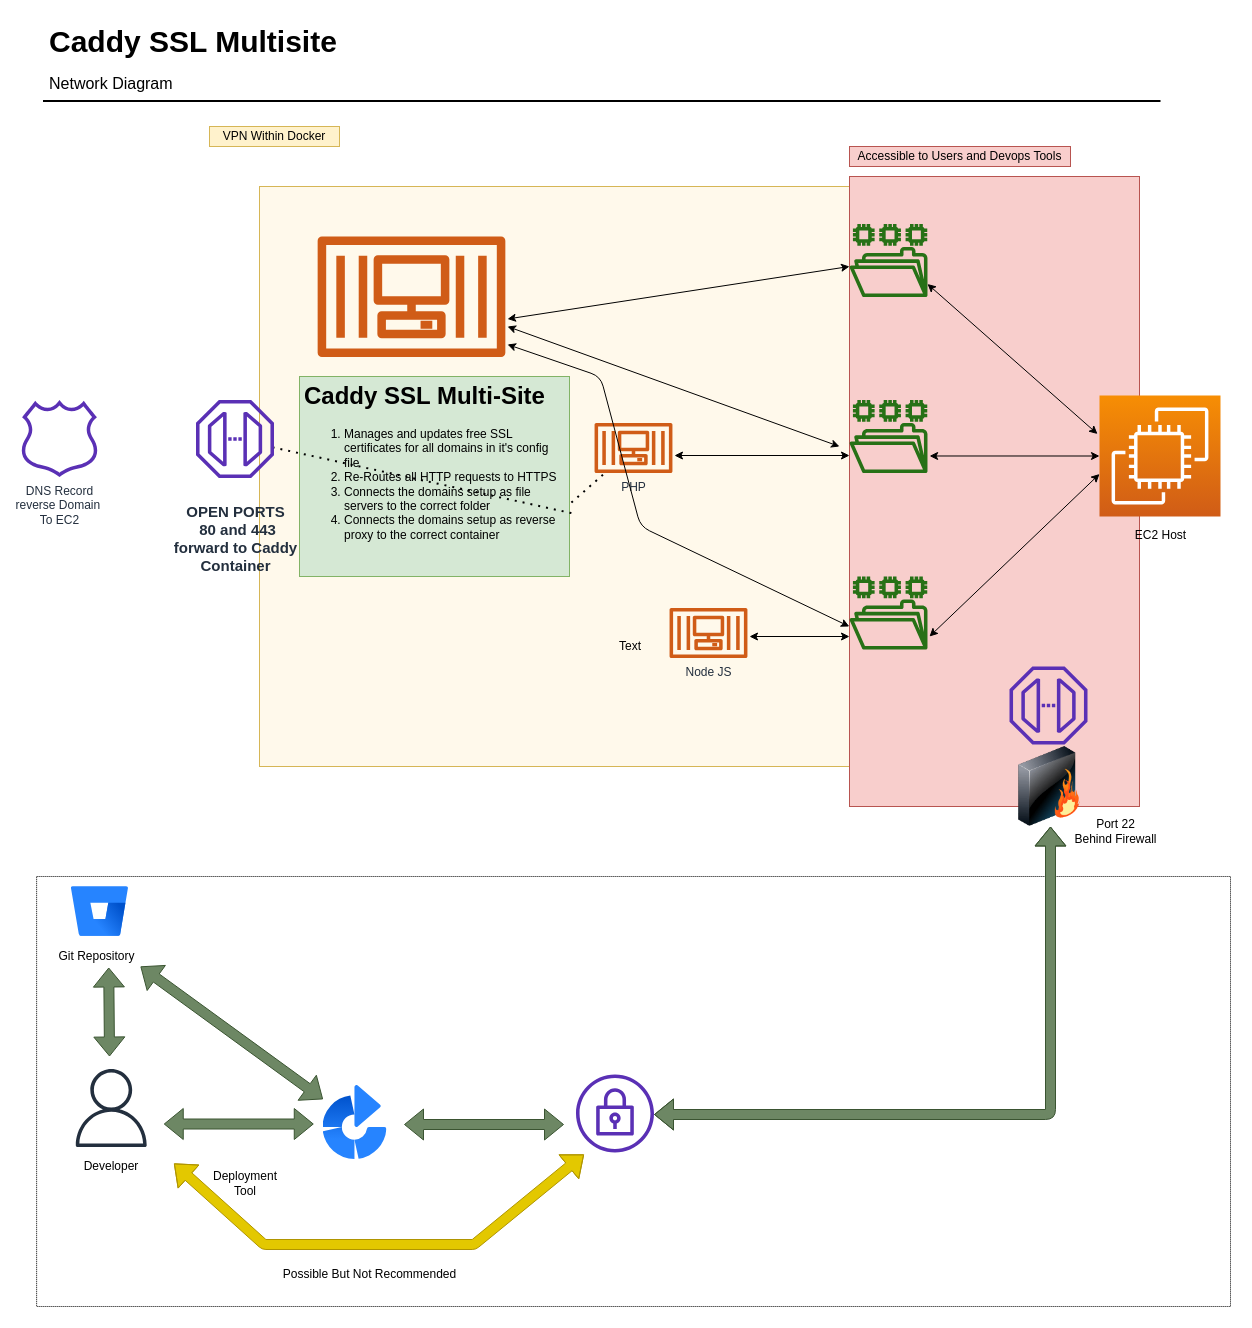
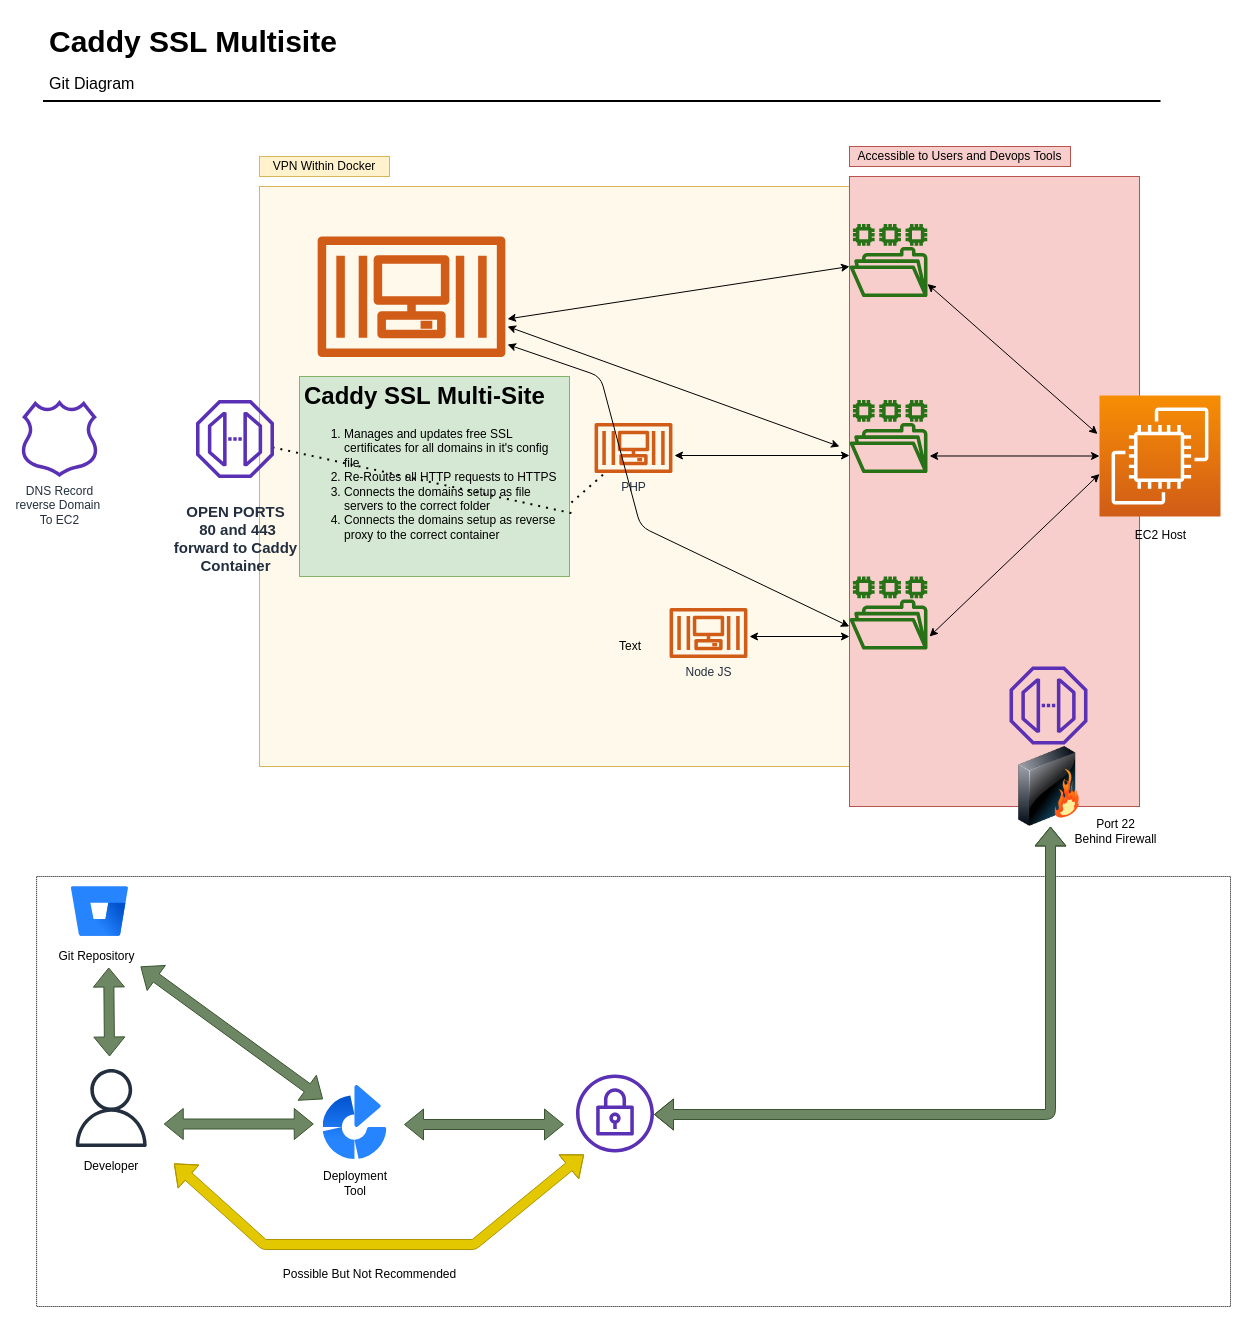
node "Network Diagram": label "Network Diagram" -> "Git Diagram"
node "VPN Within Docker": moved (275, 137) -> (325, 167)
node "Deployment Tool": moved (245, 1184) -> (355, 1184)
